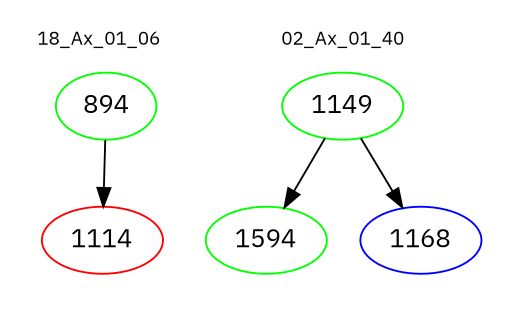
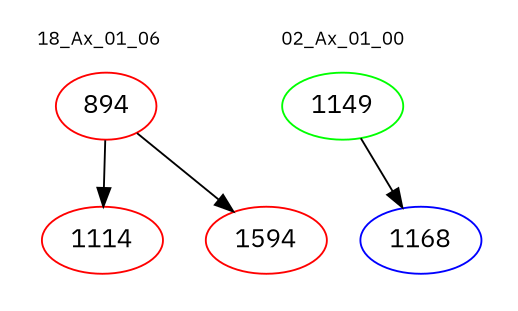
cluster "02_Ax_01_40": label "02_Ax_01_40" -> "02_Ax_01_00"
node "894": color green -> red
edge "1149" -> "1594": now "894" -> "1594"
node "1594": color green -> red
